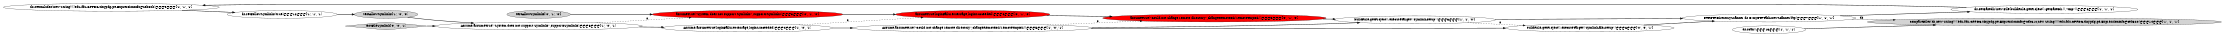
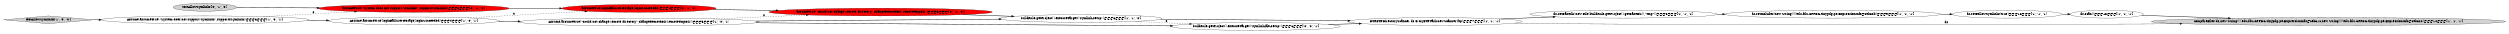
edge "ds.setFollowSymlinks(true)@@@12@@@['1', '1', '1']" -> "testAllowSymlinks['1', '0', '0']": now "ds.setFollowSymlinks(true)@@@12@@@['1', '1', '1']" -> "ds.scan()@@@13@@@['1', '1', '1']"
node "testAllowSymlinks['1', '0', '0']": shape ellipse -> diamond
node "testFileSymlink['0', '0', '1']": removed
